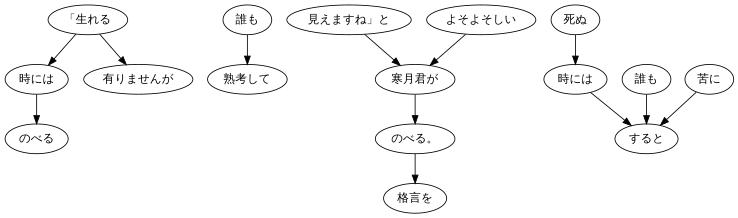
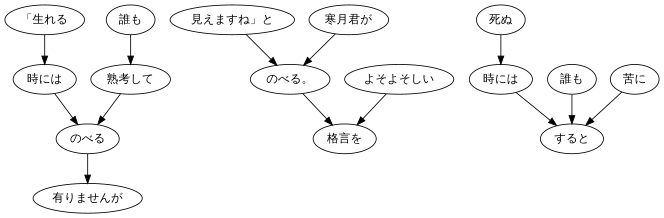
edge "「生れる" -> "有りませんが": now "のべる" -> "有りませんが"
edge "見えますね」と" -> "寒月君が": now "見えますね」と" -> "のべる。"
edge "よそよそしい" -> "寒月君が": now "よそよそしい" -> "格言を"
edge "熟考して" -> "のべる": added
